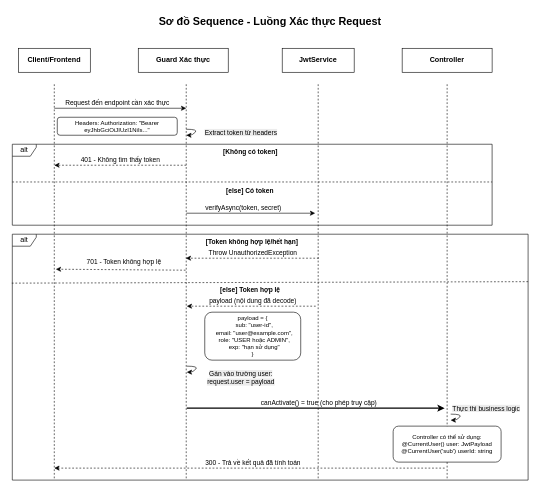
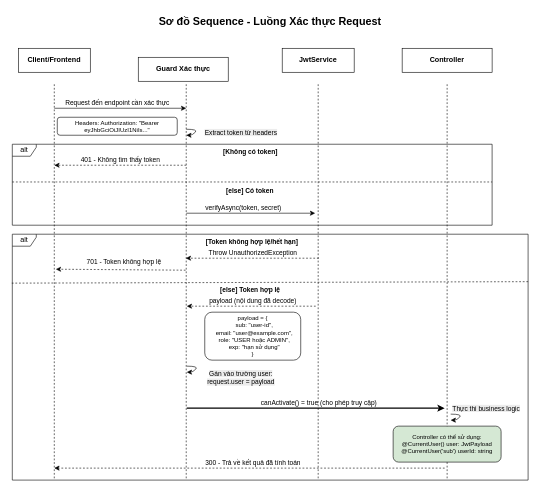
node "Guard Xác thực": moved (183, 60) -> (183, 69)
node "Controller có thể sử dụng: @CurrentUser() user: JwtPayload @CurrentUser('sub') userId: string": fillcolor #ffffff -> #d5e8d4
